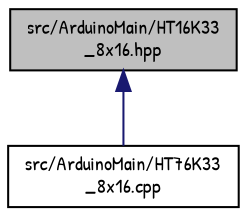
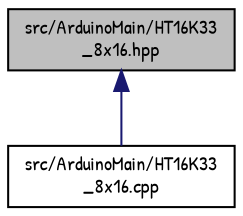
node "src/ArduinoMain/HT76K33 _8x16.cpp": label "src/ArduinoMain/HT76K33 _8x16.cpp" -> "src/ArduinoMain/HT16K33 _8x16.cpp"
